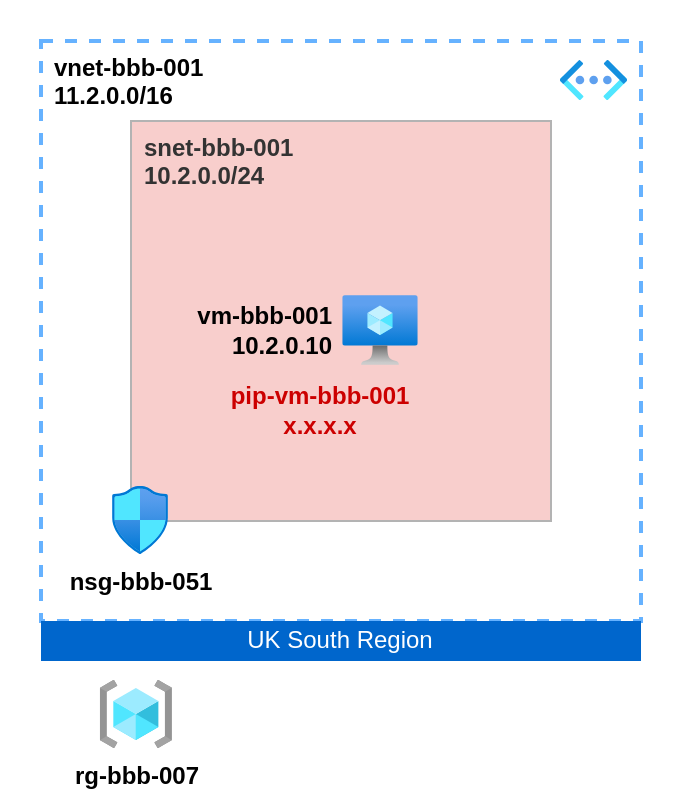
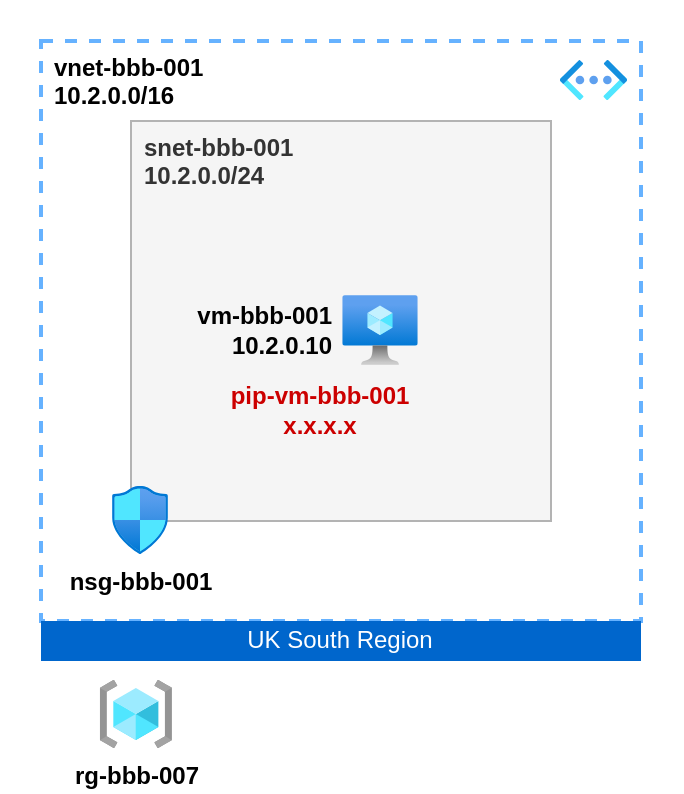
node "vnet-bbb-001 11.2.0.0/16": label "vnet-bbb-001 11.2.0.0/16" -> "vnet-bbb-001 10.2.0.0/16"
node "snet-bbb-001 10.2.0.0/24": fillcolor #f8cecc -> #f5f5f5
node "nsg-bbb-051": label "nsg-bbb-051" -> "nsg-bbb-001"
